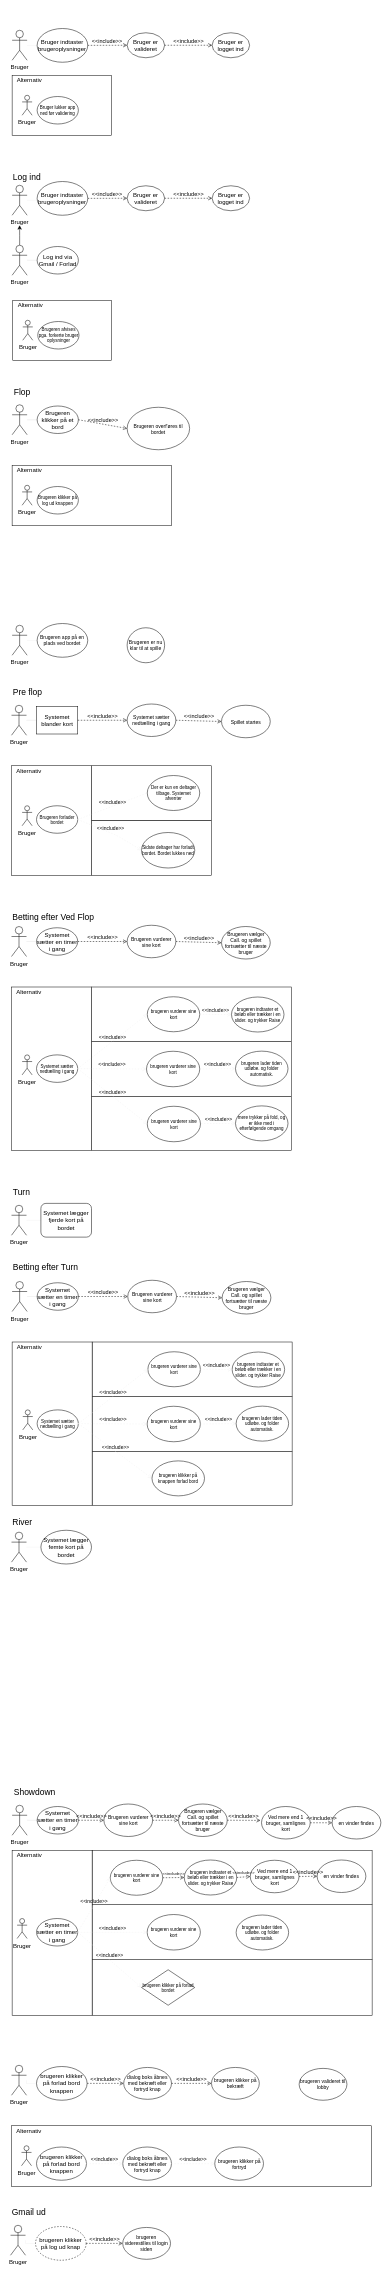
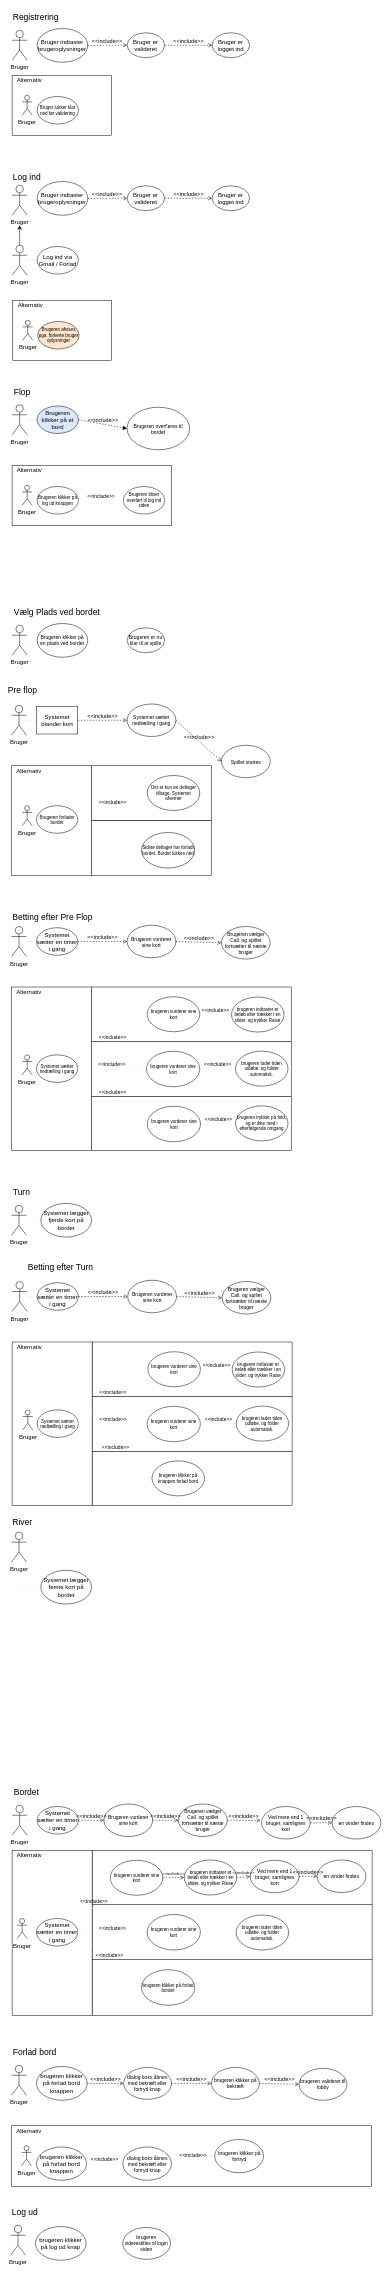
node "Registrering": added
node "Bruger lukker app ned før validering": label "Bruger lukker app ned før validering" -> "Bruger lukker klar ned før validering"
node "Brugeren afvises pga. forkerte bruger oplysninger": fillcolor #ffffff -> #ffe6cc
node "Brugeren klikker på et bord": fillcolor #ffffff -> #dae8fc
edge "Brugeren klikker på et bord" -> "Brugeren overf'øres til bordet": arrowhead open -> block
edge "Brugeren klikker på log ud knappen" -> "Brugeren bliver overført til log ind siden": added, label "<<include>>"
node "Brugeren bliver overført til log ind siden": added
node "Vælg Plads ved bordet": added
node "Brugeren app på en plads ved bordet": label "Brugeren app på en plads ved bordet" -> "Brugeren klikker på en plads ved bordet"
node "Brugeren er nu klar til at spille": size 38x35 -> 38x25
node "Pre flop": moved (39, 693) -> (34, 690)
node "Spillet startes": moved (246, 722) -> (246, 762)
edge "Brugeren forlader bordet" -> "Sidste deltager har forladt bordet. Bordet lukkes ned": removed, label "<<include>>"
node "Betting efter Ved Flop": label "Betting efter Ved Flop" -> "Betting efter Pre Flop"
node "mere trykker på fold, og er ikke med i efterfølgende omgang": label "mere trykker på fold, og er ikke med i efterfølgende omgang" -> "brugeren trykker på fold, og er ikke med i efterfølgende omgang"
node "Systemet lægger fjerde kort på bordet": shape rounded rectangle -> ellipse
node "Betting efter Turn": moved (62, 1268) -> (77, 1268)
node "Systemet lægger femte kort på bordet": moved (66, 1547) -> (66, 1587)
node "Showdown": label "Showdown" -> "Bordet"
node "brugeren klikker på forlad bordet": shape diamond -> ellipse
node "Forlad bord": added
edge "brugeren klikker på bekræft" -> "brugeren valideret til lobby": added, label "<<include>>"
node "brugeren klikker på fortryd": moved (239, 2164) -> (239, 2156)
node "Gmail ud": label "Gmail ud" -> "Log ud"
node "brugeren klikker på log ud knap": style dashed -> solid
edge "brugeren klikker på log ud knap" -> "brugeren viderestilles til login siden": removed, label "<<include>>"
